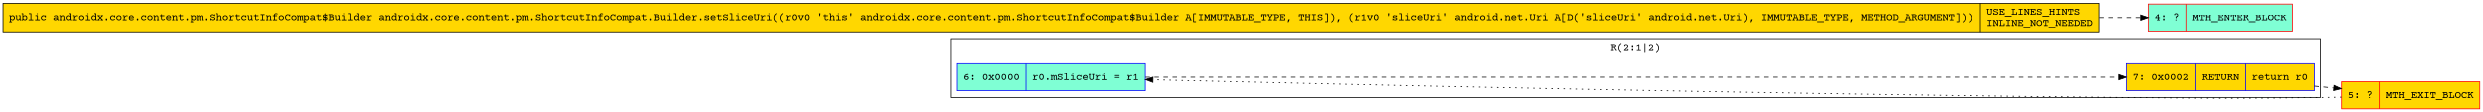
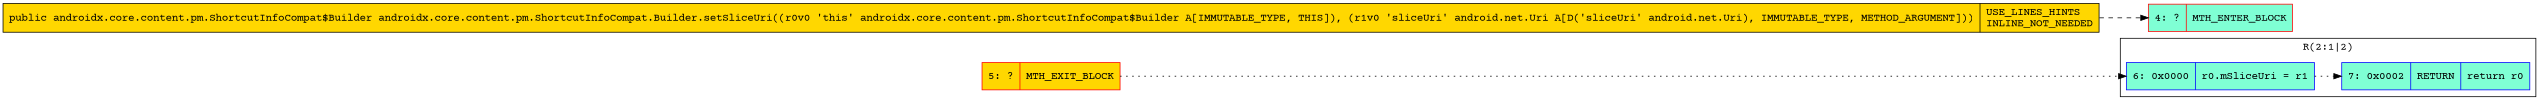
edge "6: 0x0000" -> "7: 0x0002": style dashed -> dotted
node "7: 0x0002": fillcolor gold -> aquamarine
edge "7: 0x0002" -> "5: ?": removed
